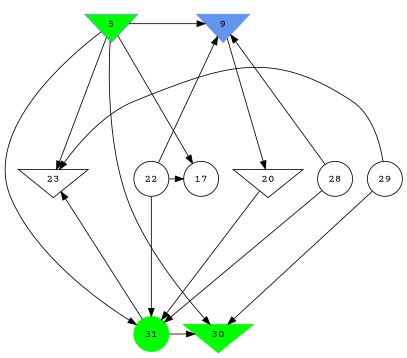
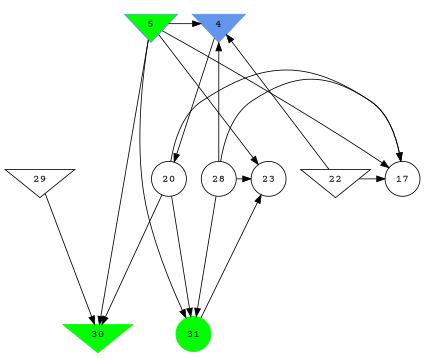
node "9": label "9" -> "4"
edge "29" -> "23": now "28" -> "23"
edge "20" -> "17": added
edge "28" -> "17": added
node "23": shape invtriangle -> circle
node "22": shape circle -> invtriangle
node "20": shape invtriangle -> circle
node "29": shape circle -> invtriangle
edge "22" -> "31": removed
edge "31" -> "30": now "20" -> "30"
